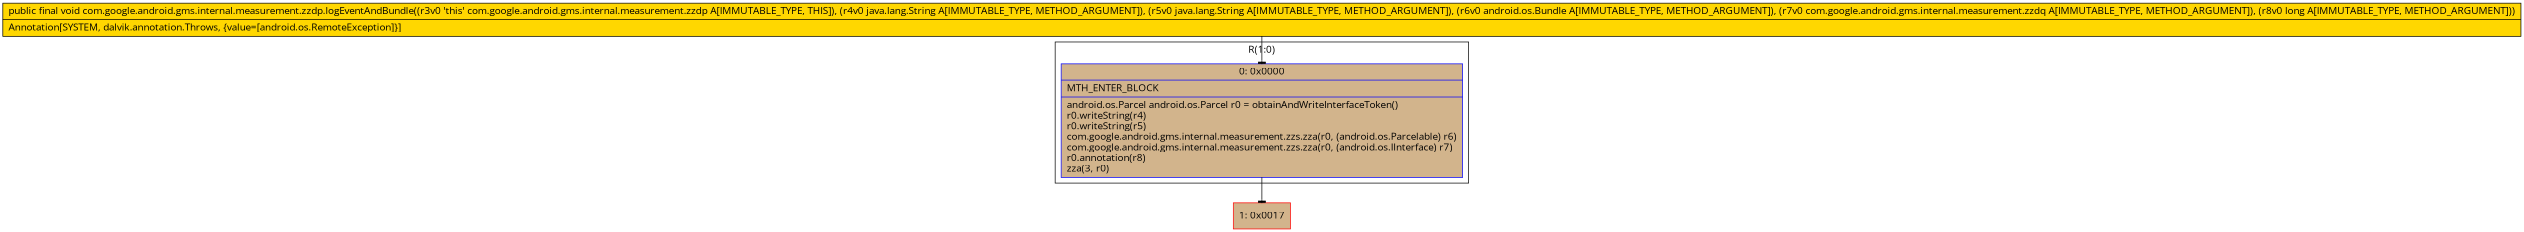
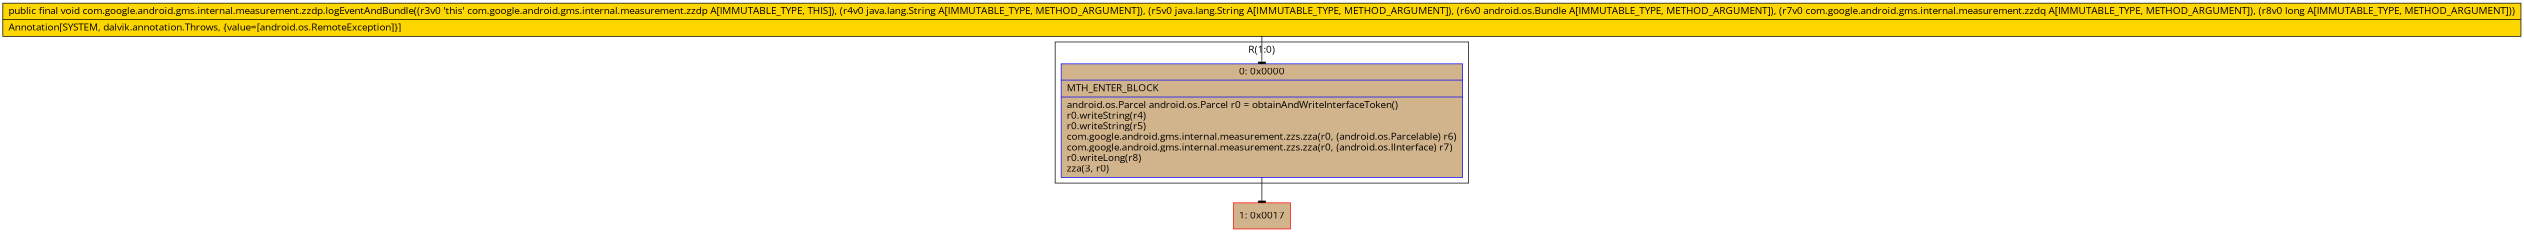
node "0: 0x0000": text "r0.annotation(r8)" -> "r0.writeLong(r8)"
